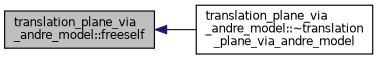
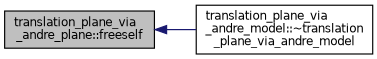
node "translation_plane_via _andre_model::freeself": label "translation_plane_via _andre_model::freeself" -> "translation_plane_via _andre_plane::freeself"
